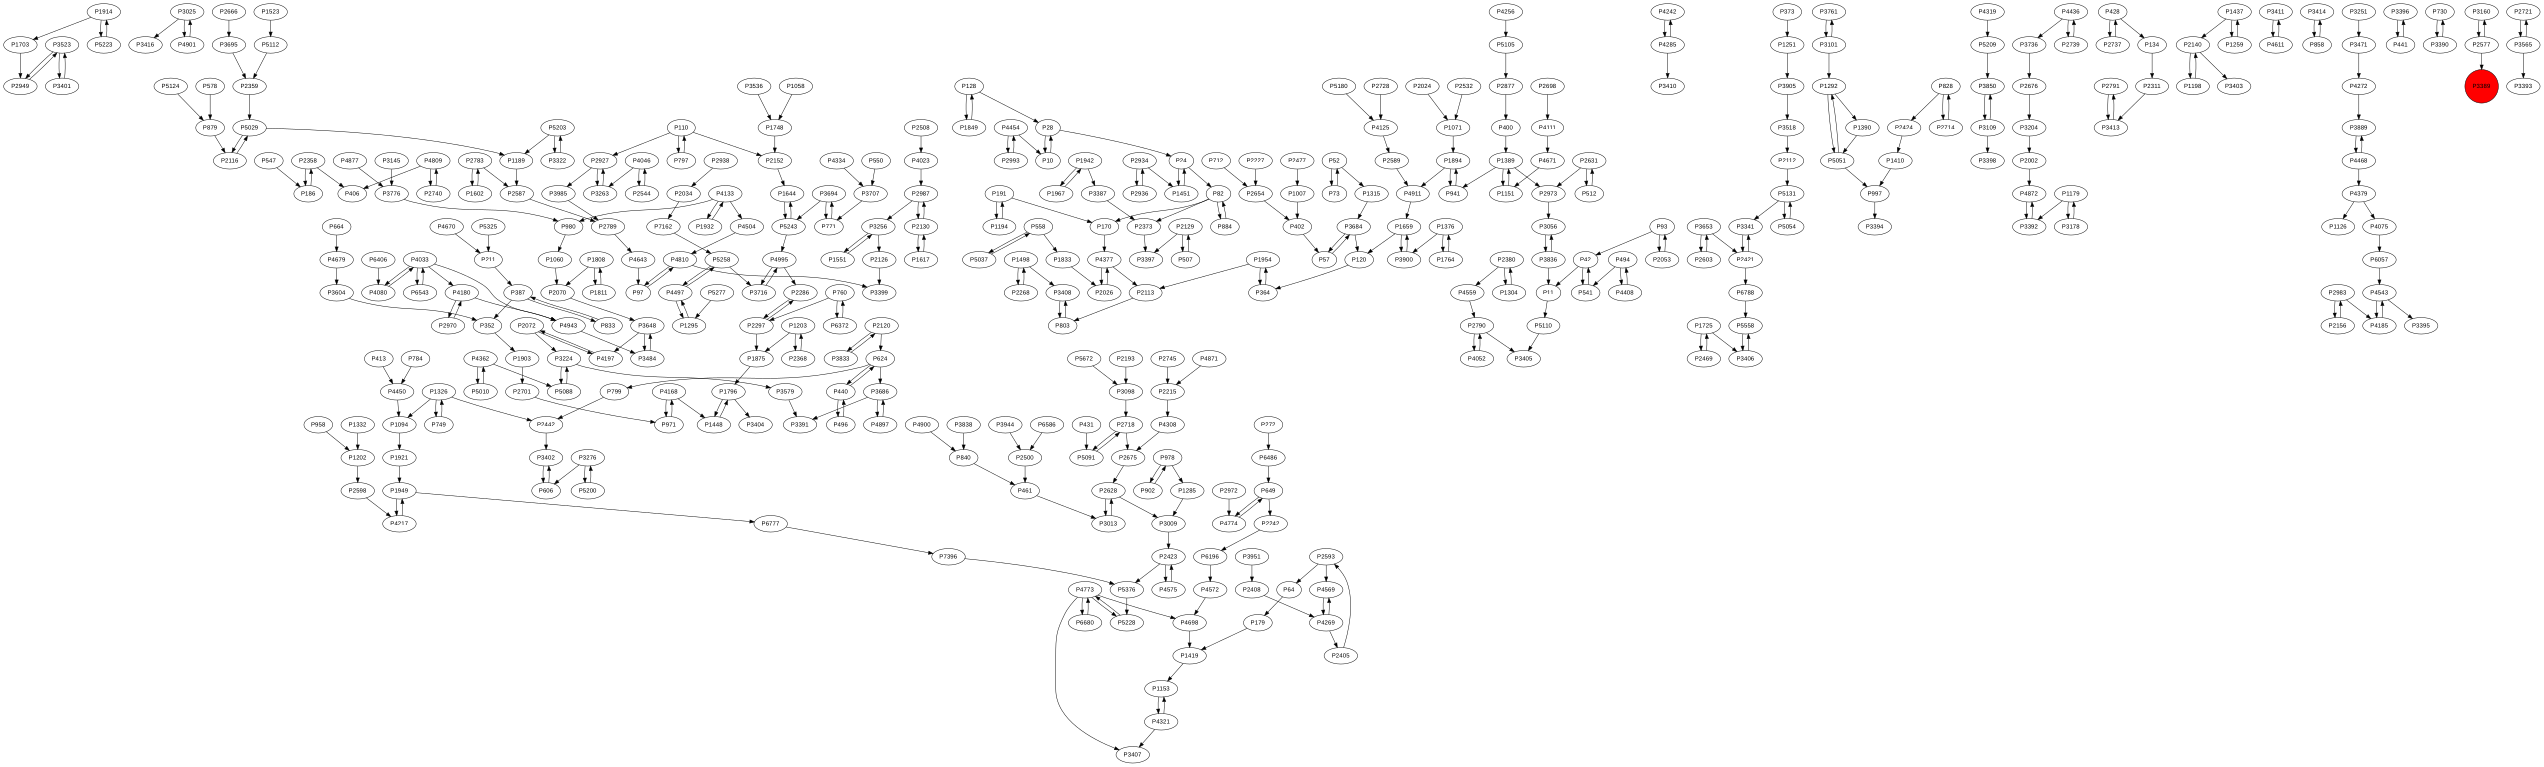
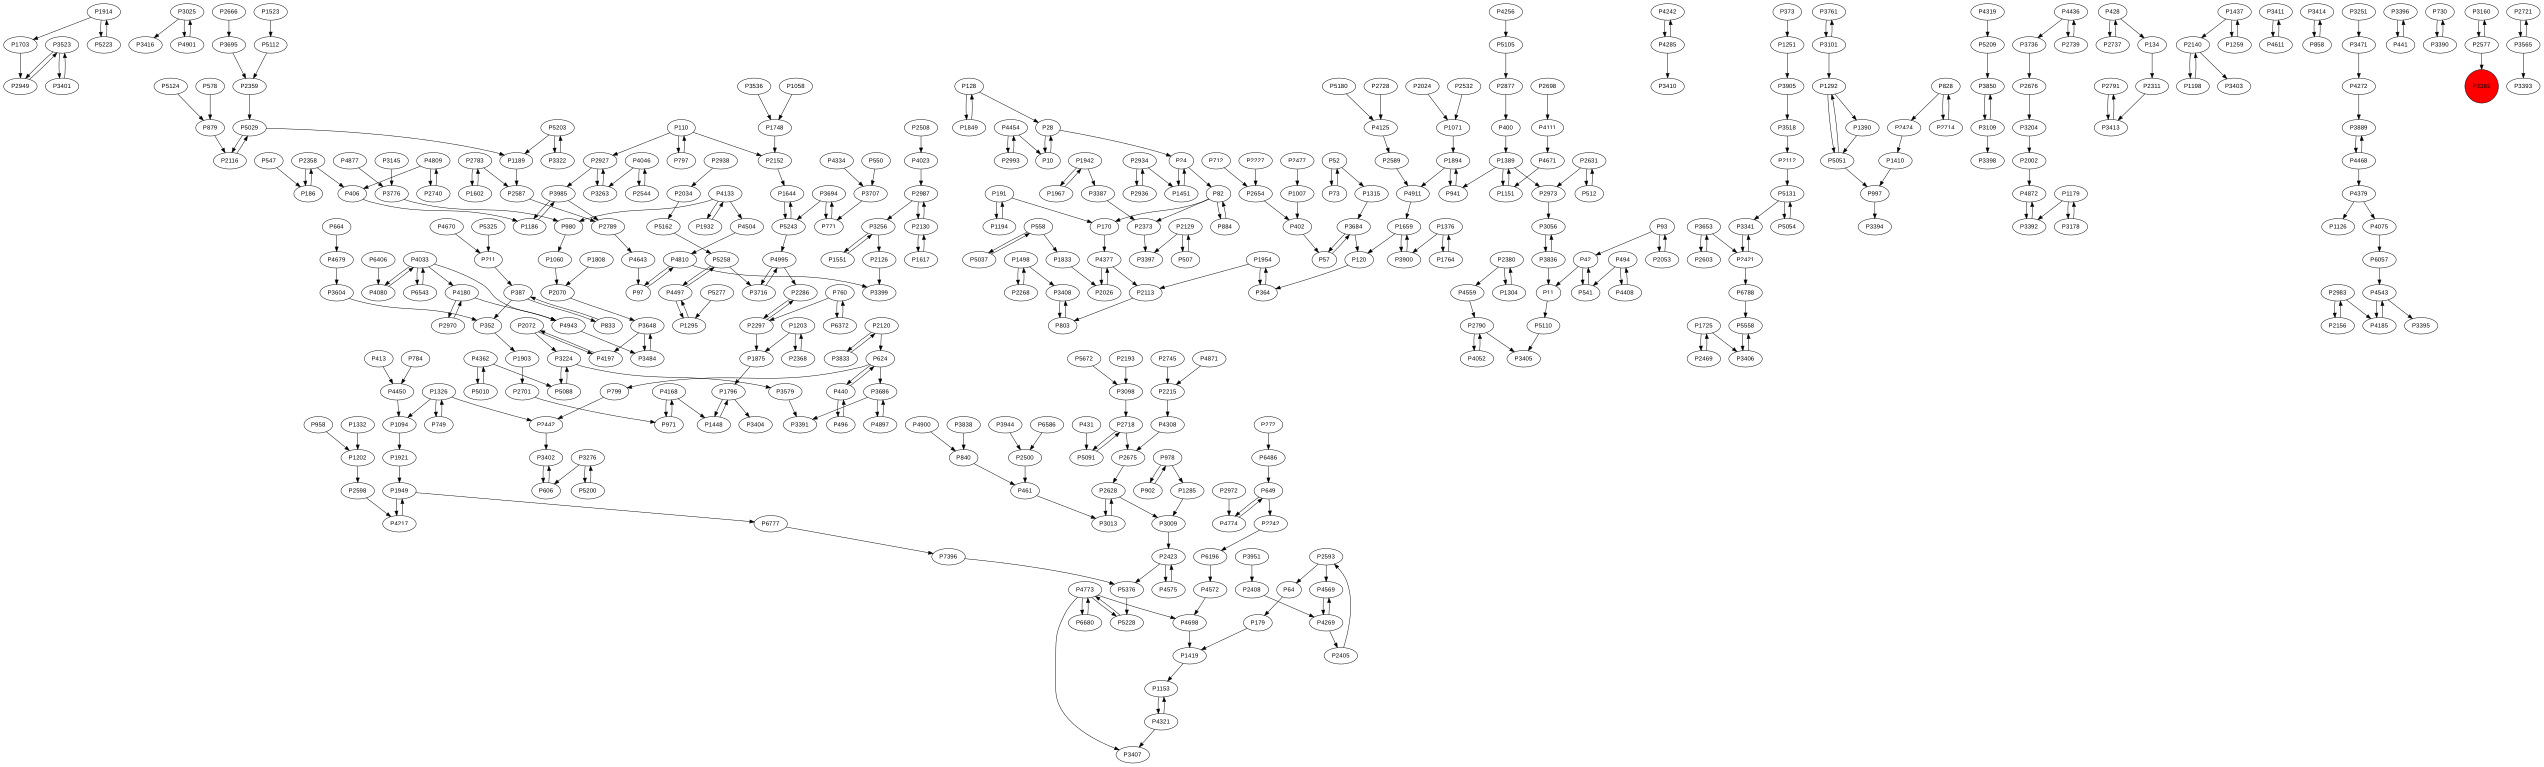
node "P1186": added
node "P7162": label "P7162" -> "P5162"
node "P1811": removed
